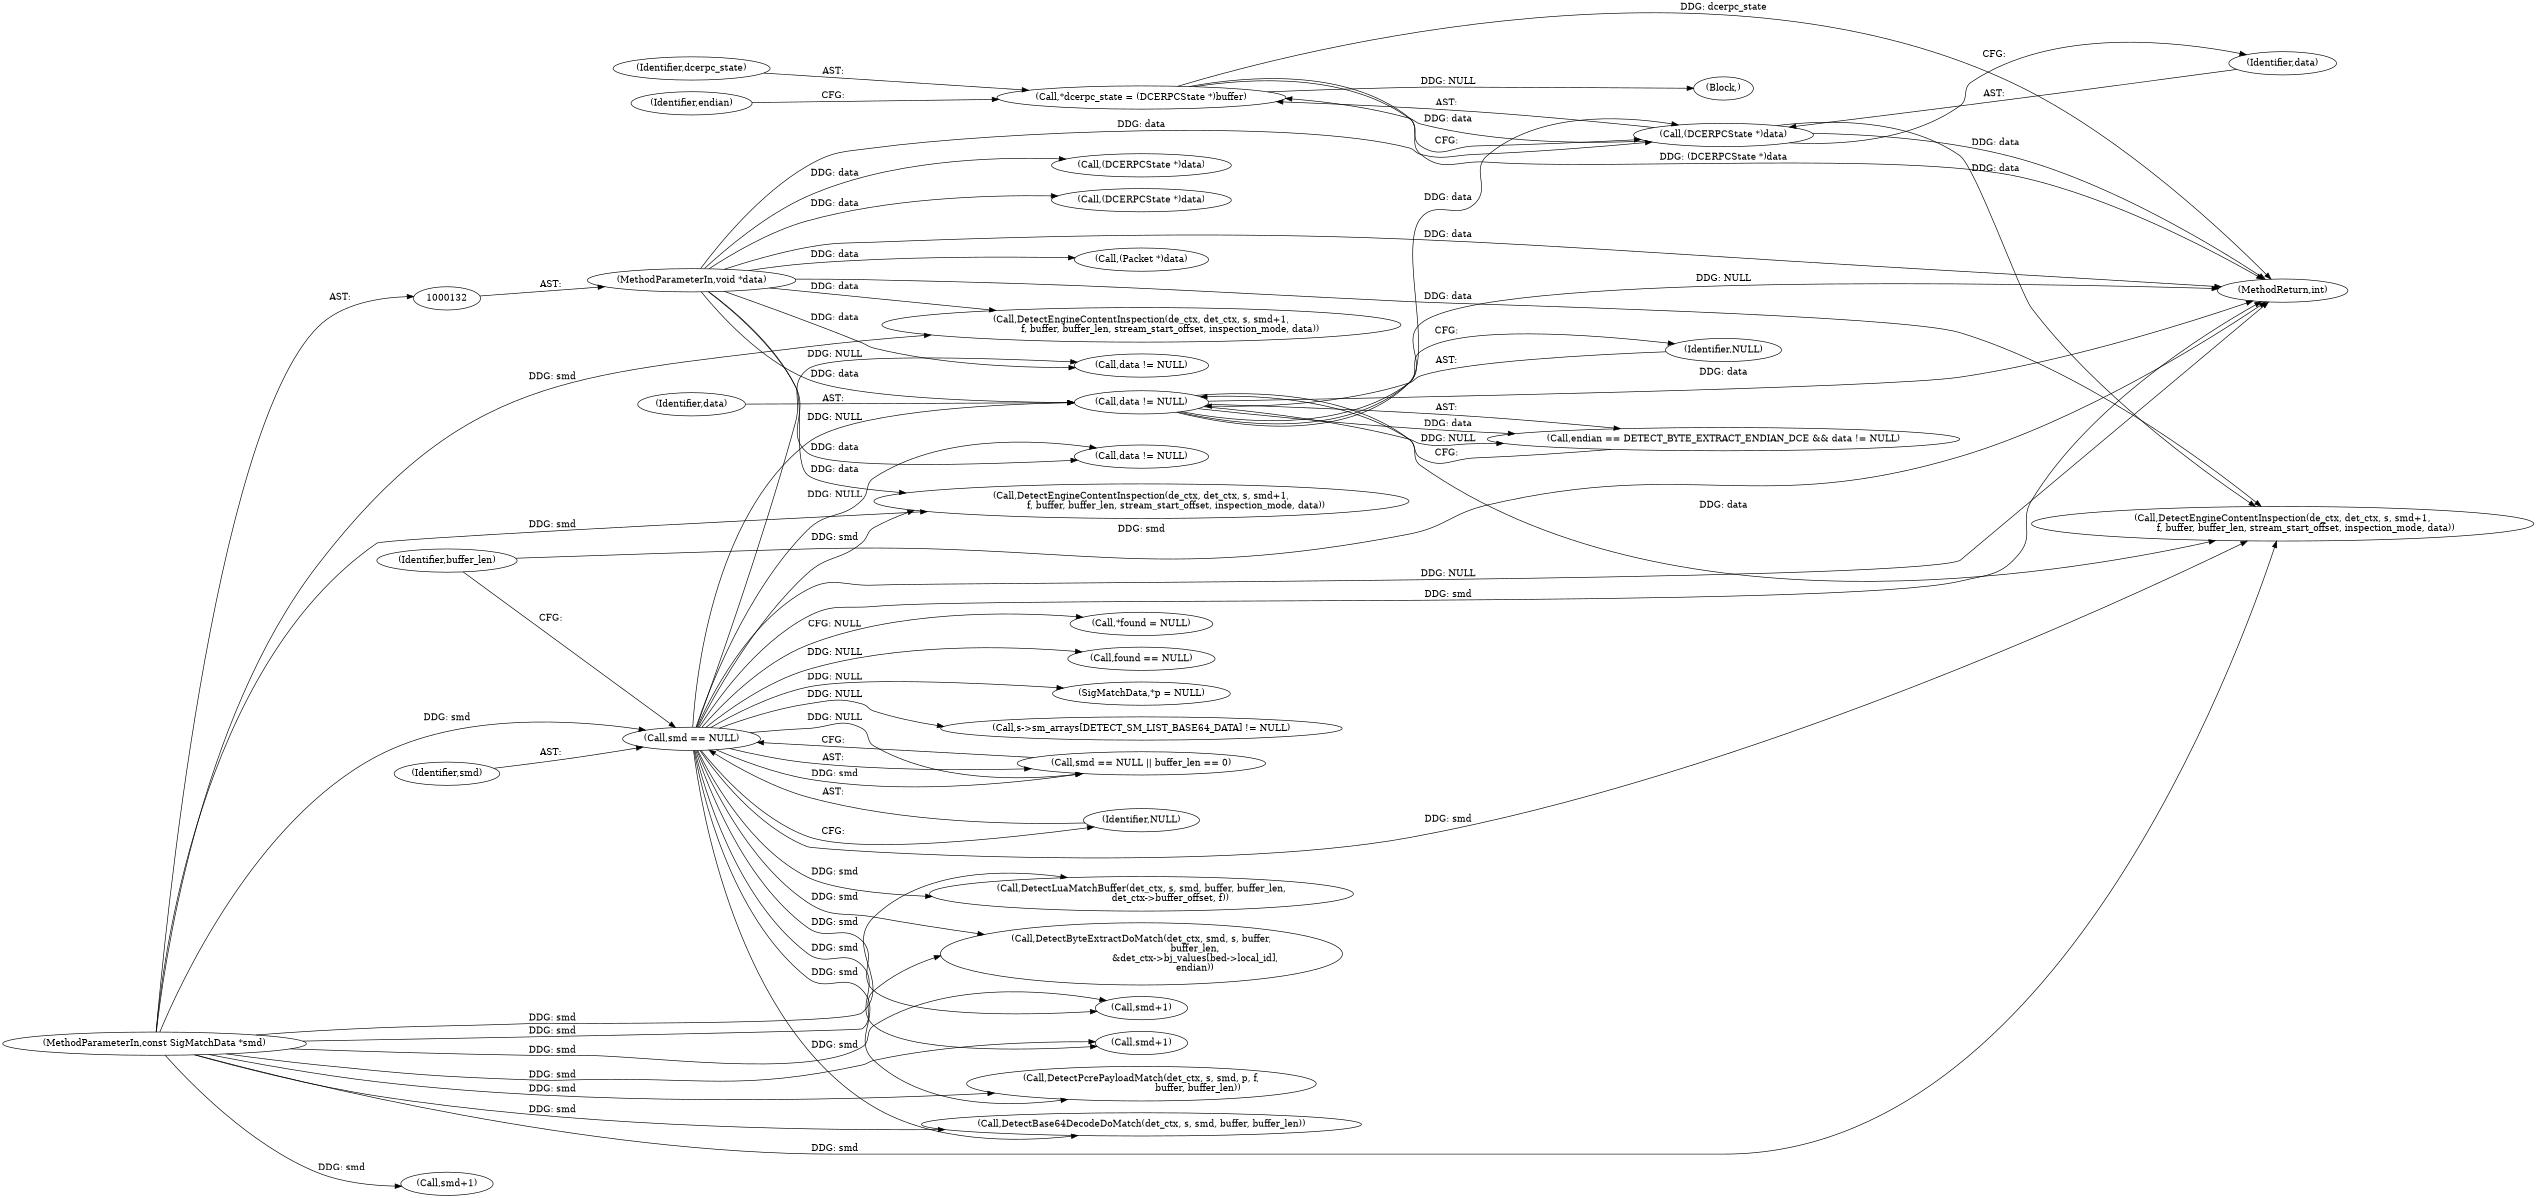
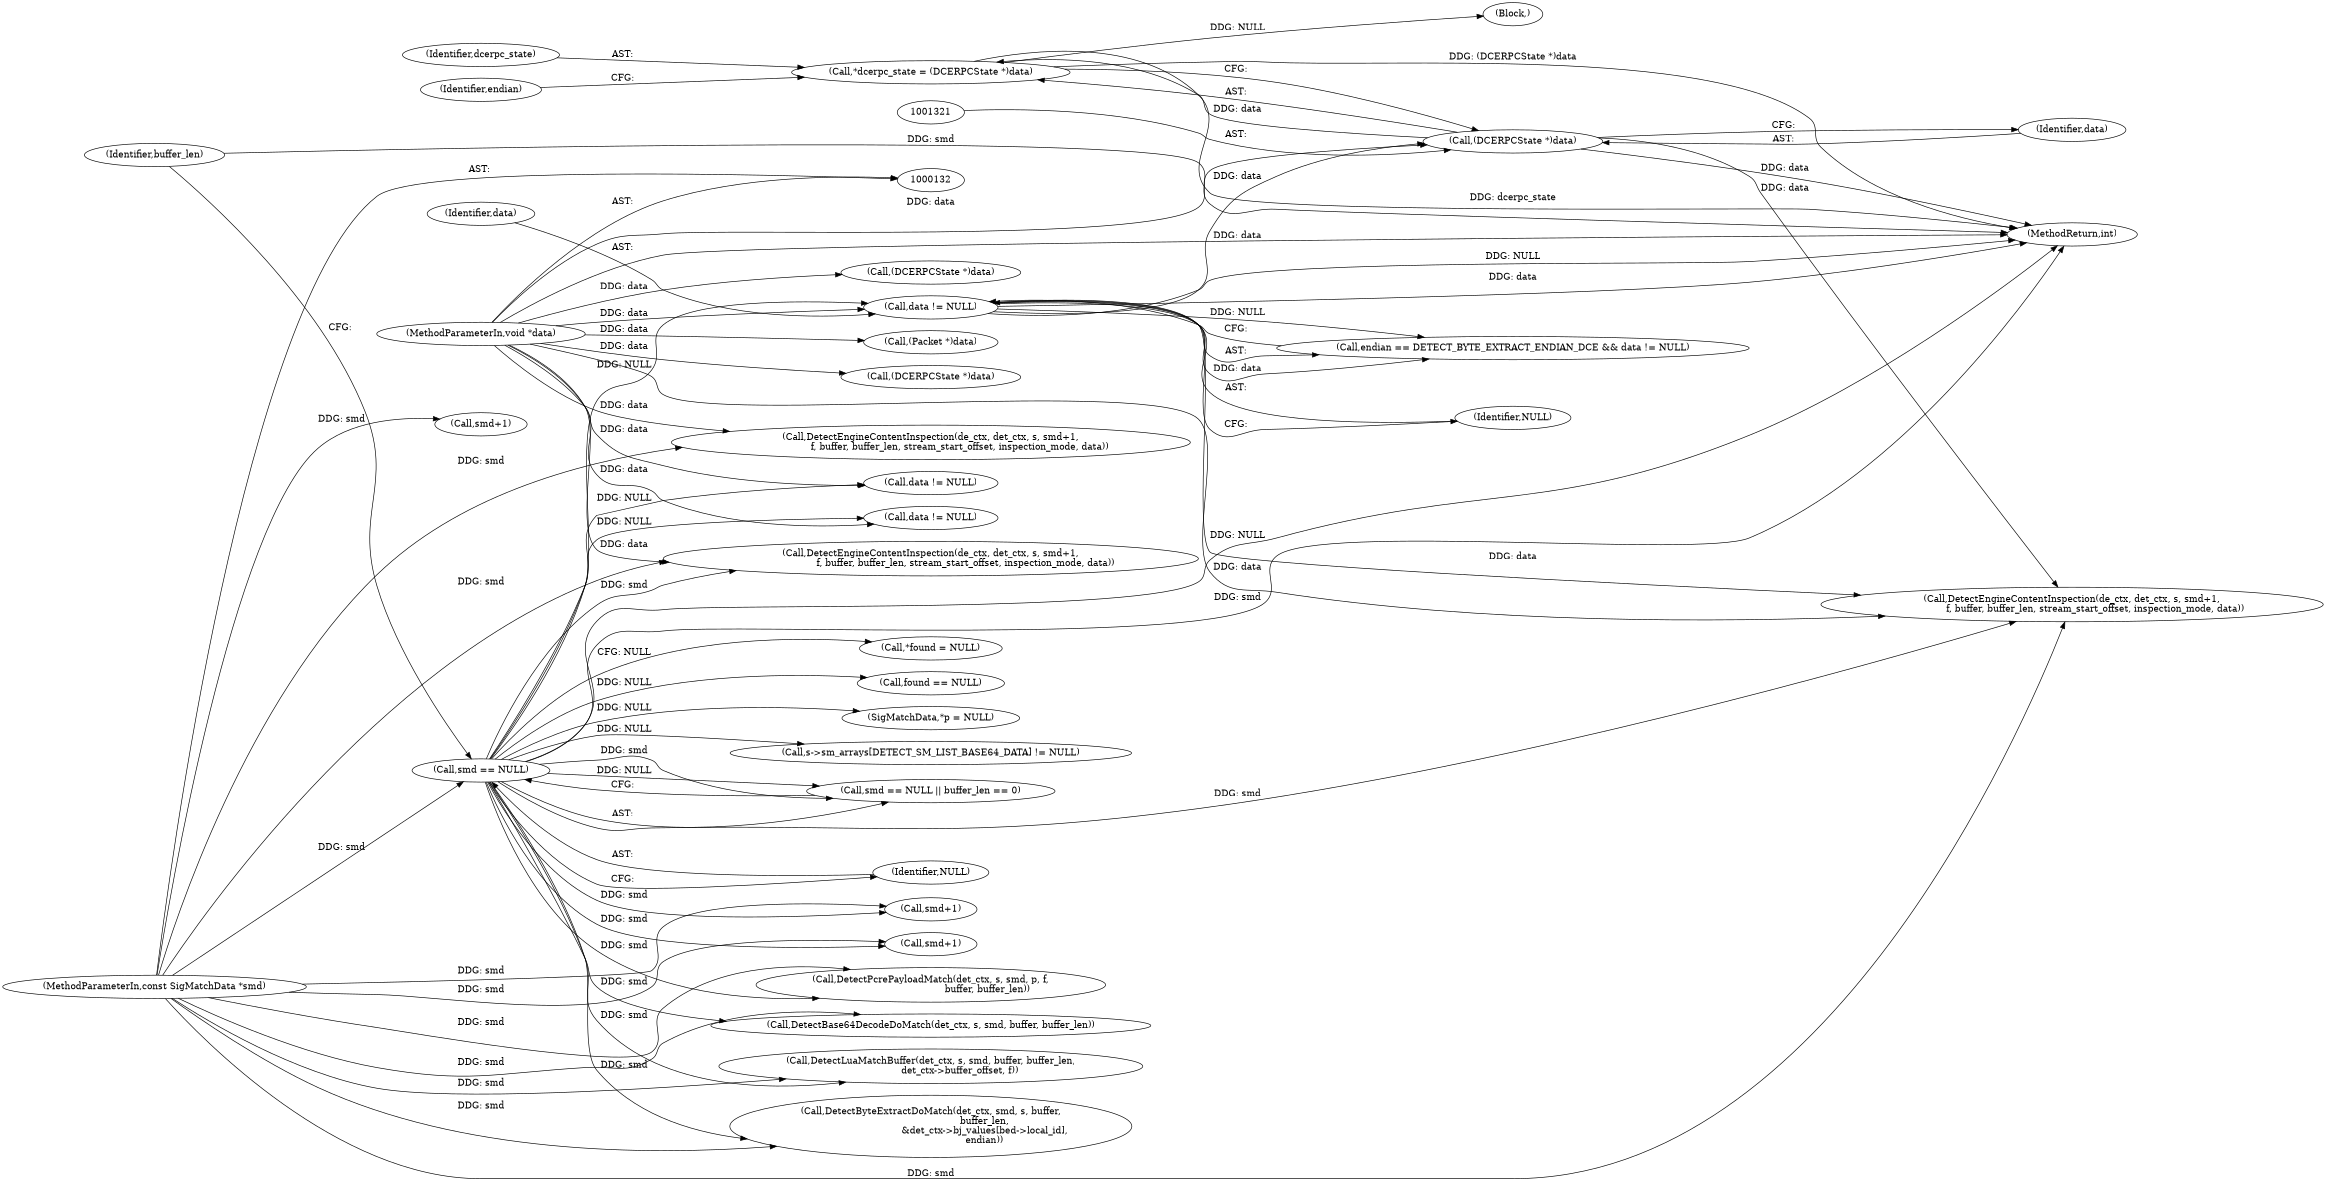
node "(Call,*dcerpc_state = (DCERPCState *)buffer)": label "(Call,*dcerpc_state = (DCERPCState *)buffer)" -> "(Call,*dcerpc_state = (DCERPCState *)data)"
node "1001321": added
edge "1000132" -> "(MethodParameterIn,void *data)": reversed
node "(Identifier,smd)": removed
